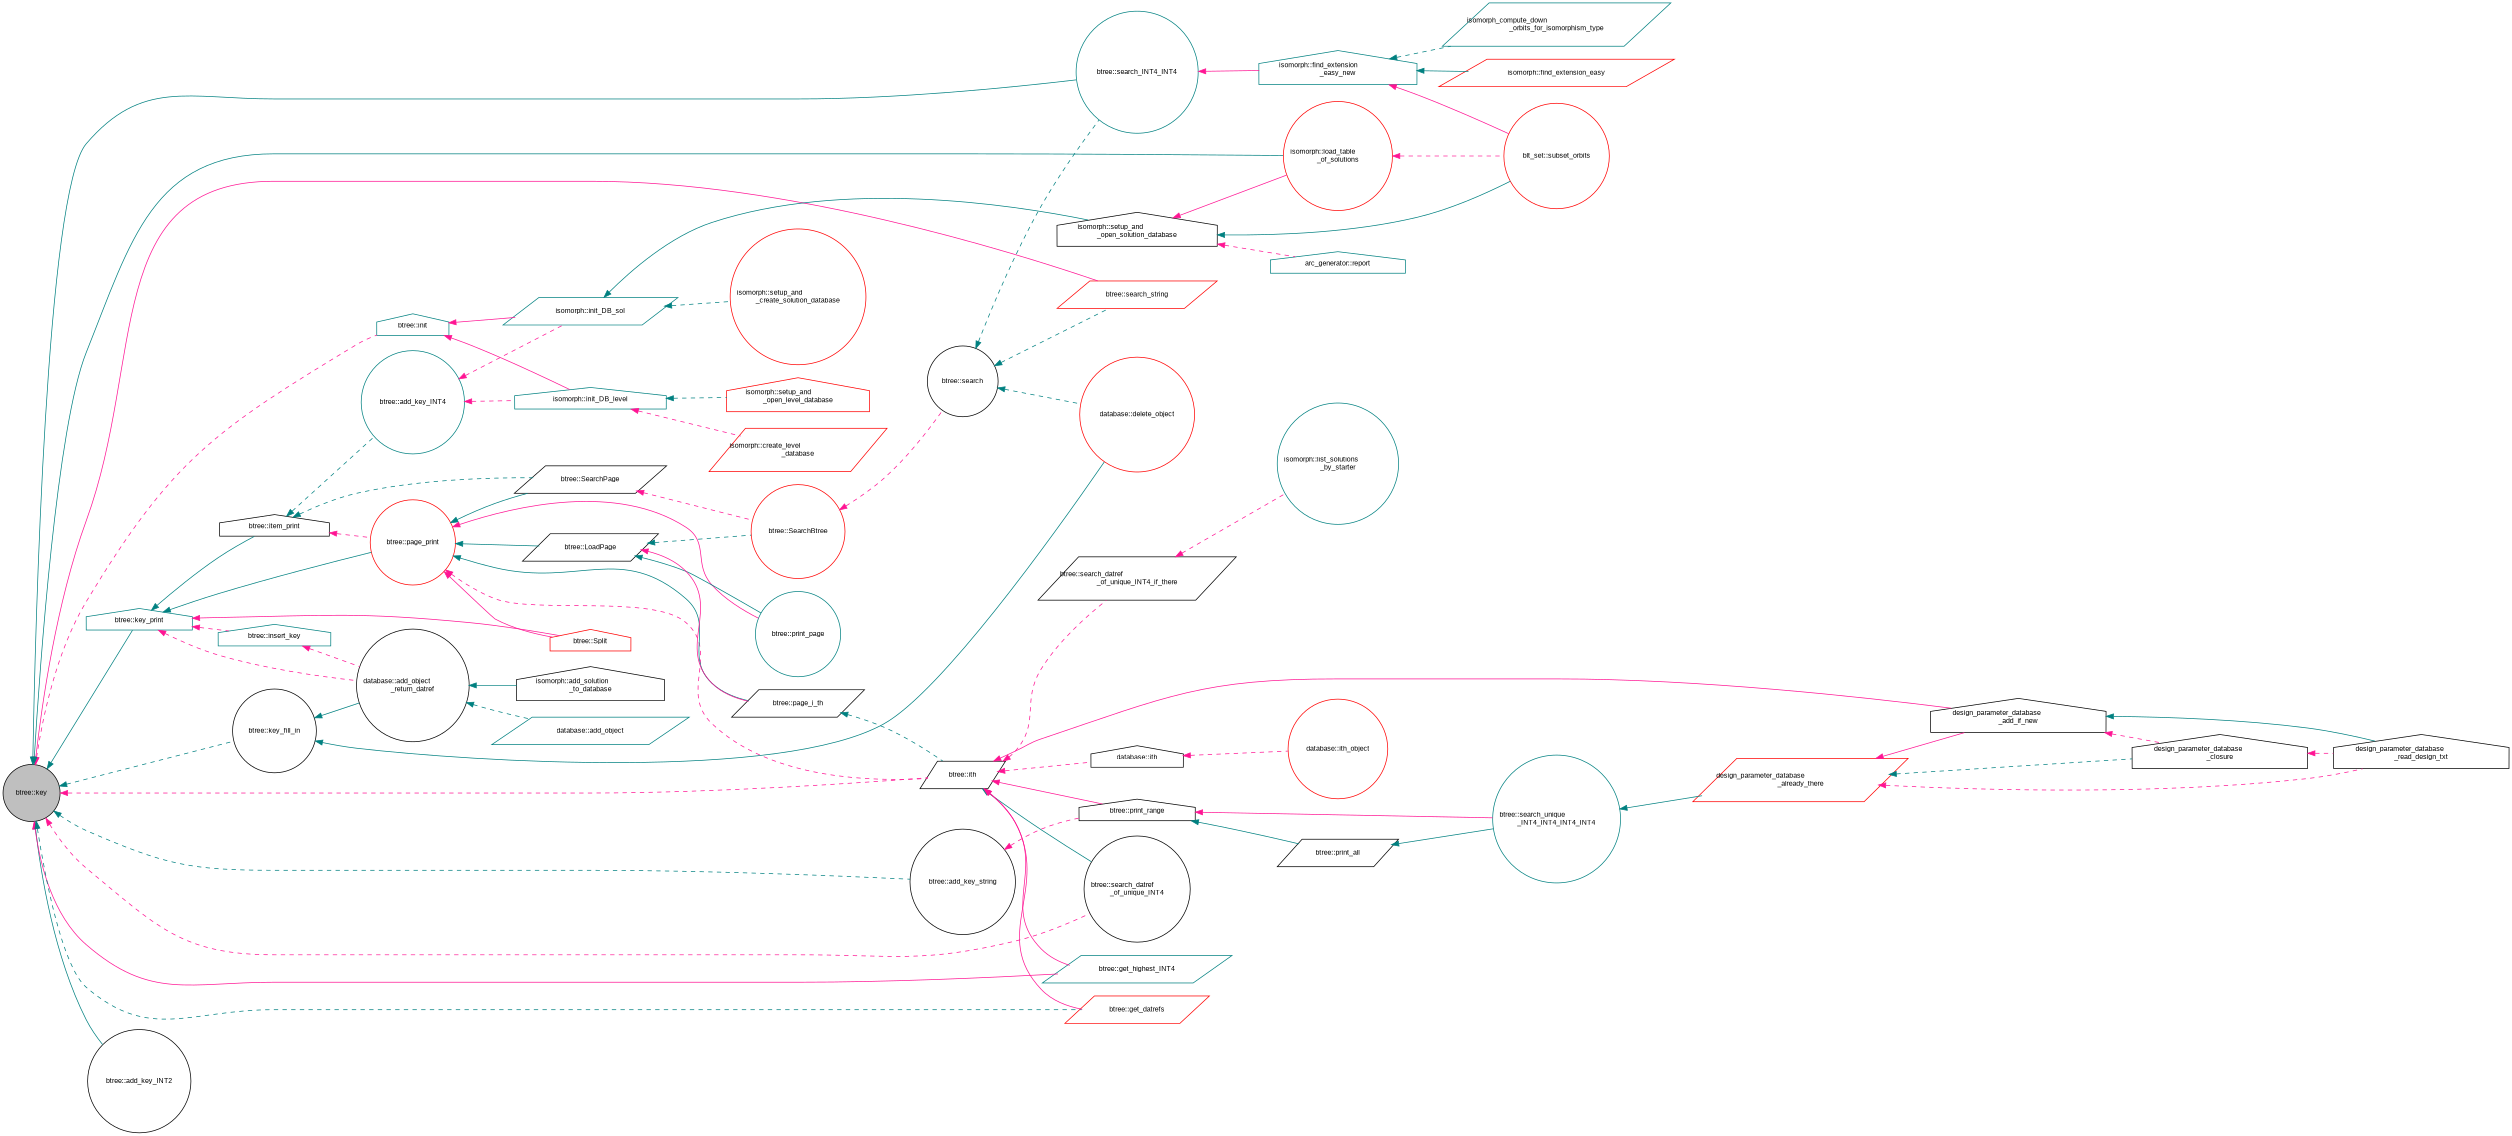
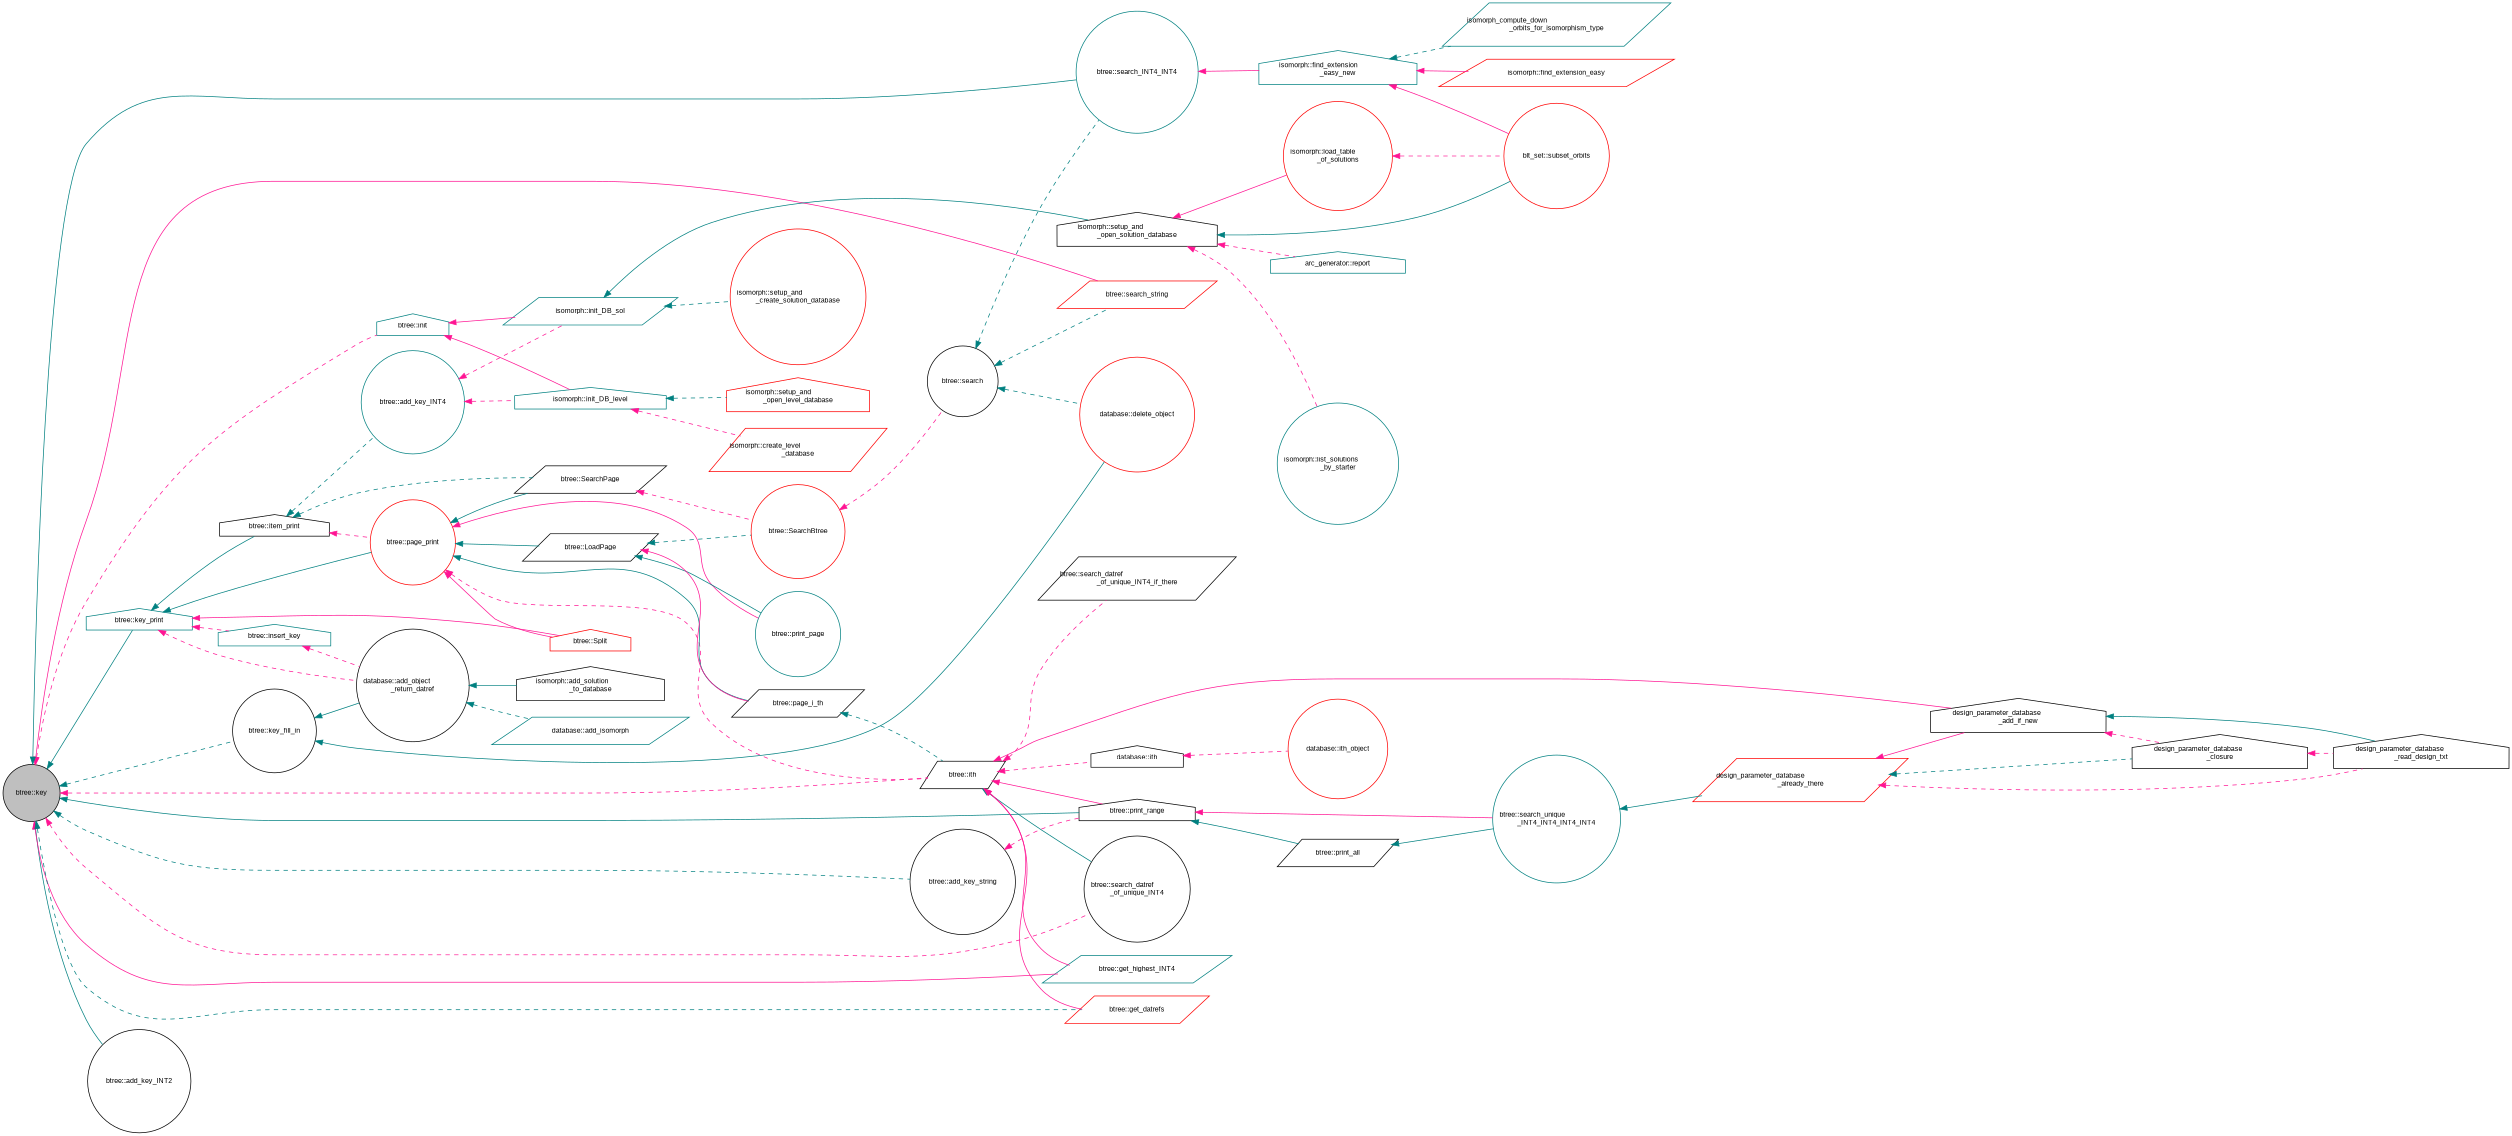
edge "isomorph::find_extension_easy" -> "isomorph::find_extension _easy_new": color teal -> deeppink
edge "isomorph::load_table _of_solutions" -> "btree::key": now "btree::print_range" -> "btree::key"
edge "isomorph::list_solutions _by_starter" -> "btree::search_datref _of_unique_INT4_if_there": now "isomorph::list_solutions _by_starter" -> "isomorph::setup_and _open_solution_database"
node "database::add_object": label "database::add_object" -> "database::add_isomorph"
